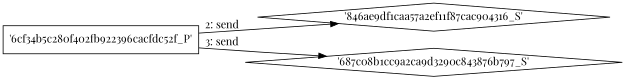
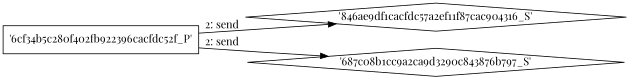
node "'846ae9df1caa57a2ef11f87cac904316_S'": label "'846ae9df1caa57a2ef11f87cac904316_S'" -> "'846ae9df1cacfdc57a2ef11f87cac904316_S'"
edge "'6cf34b5c280f402fb922396cacfdc52f_P'" -> "'687c08b1cc9a2ca9d3290c843876b797_S'": label "3: send" -> "2: send"
